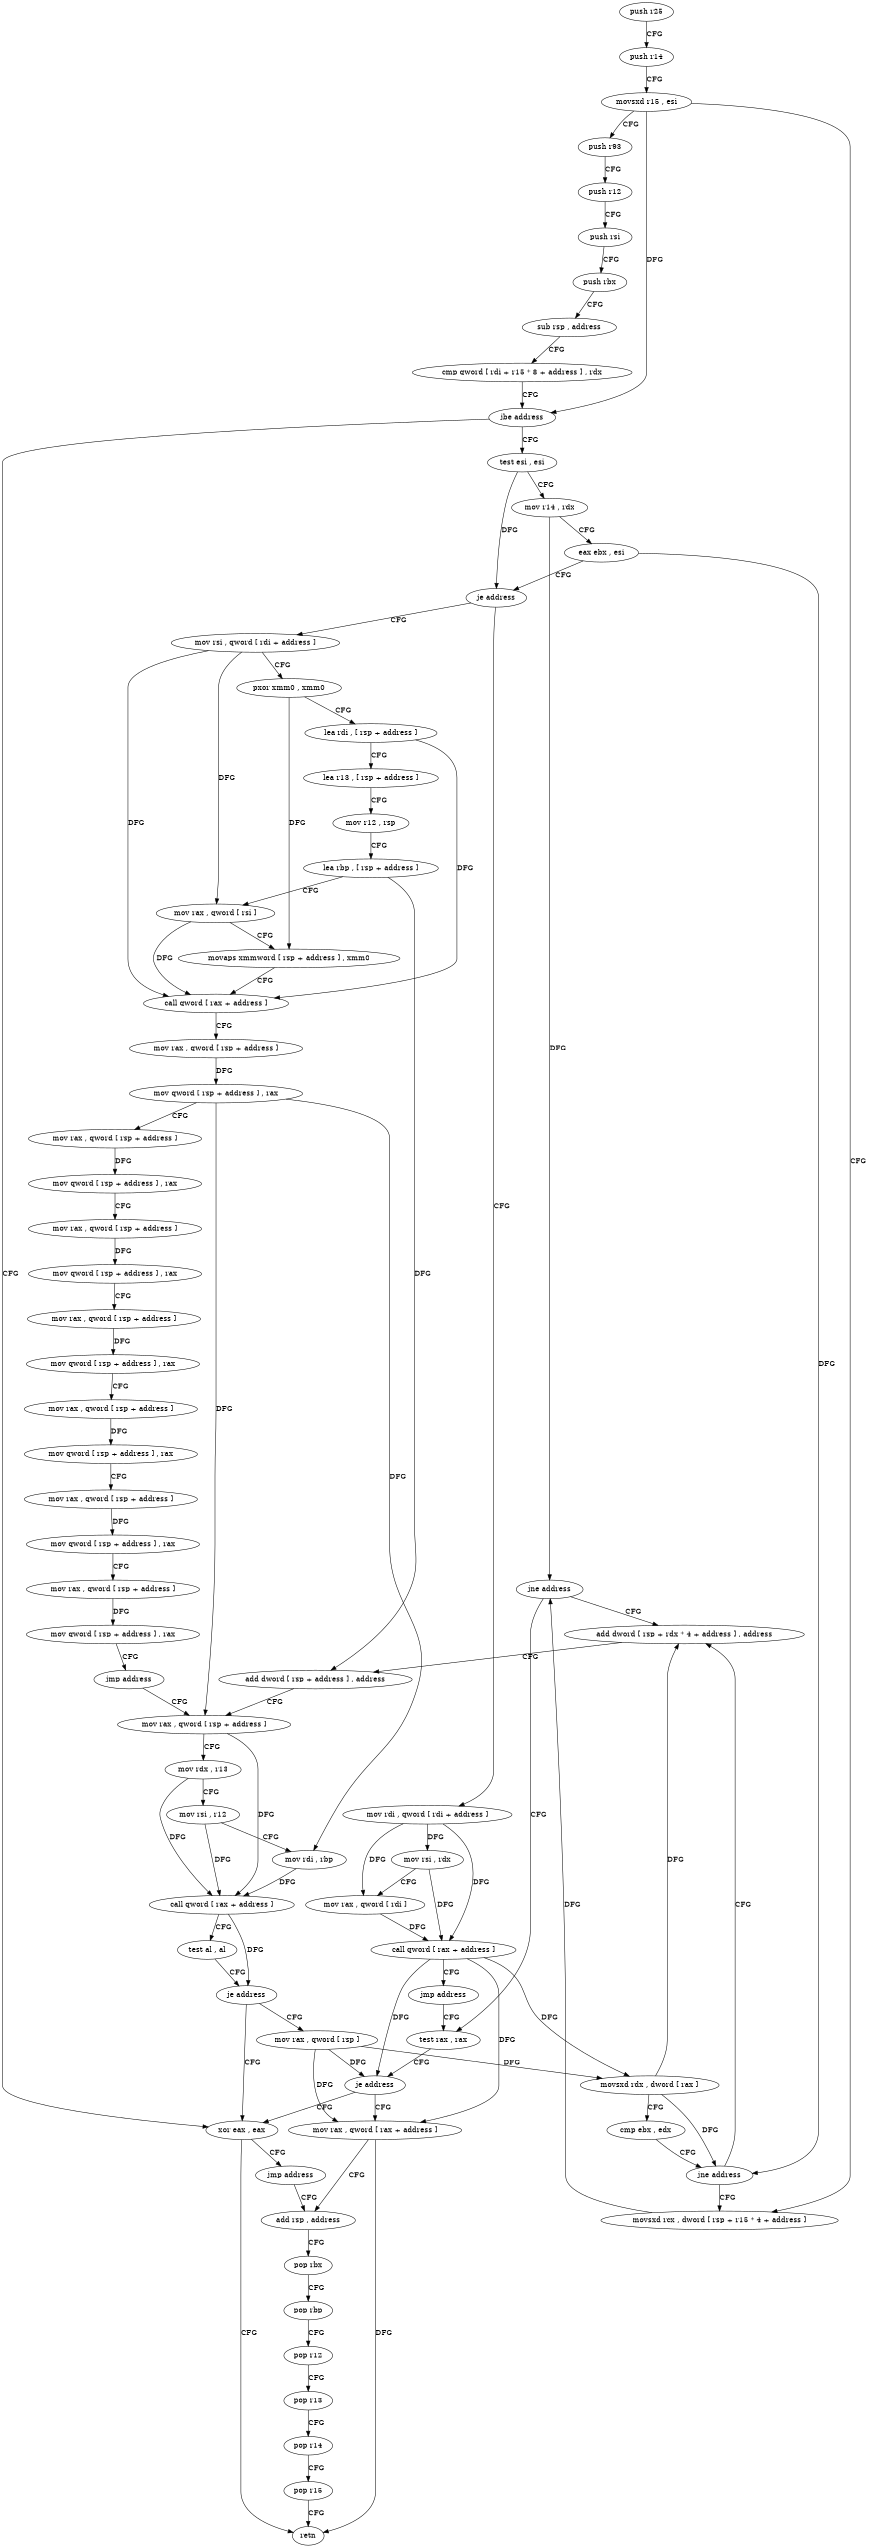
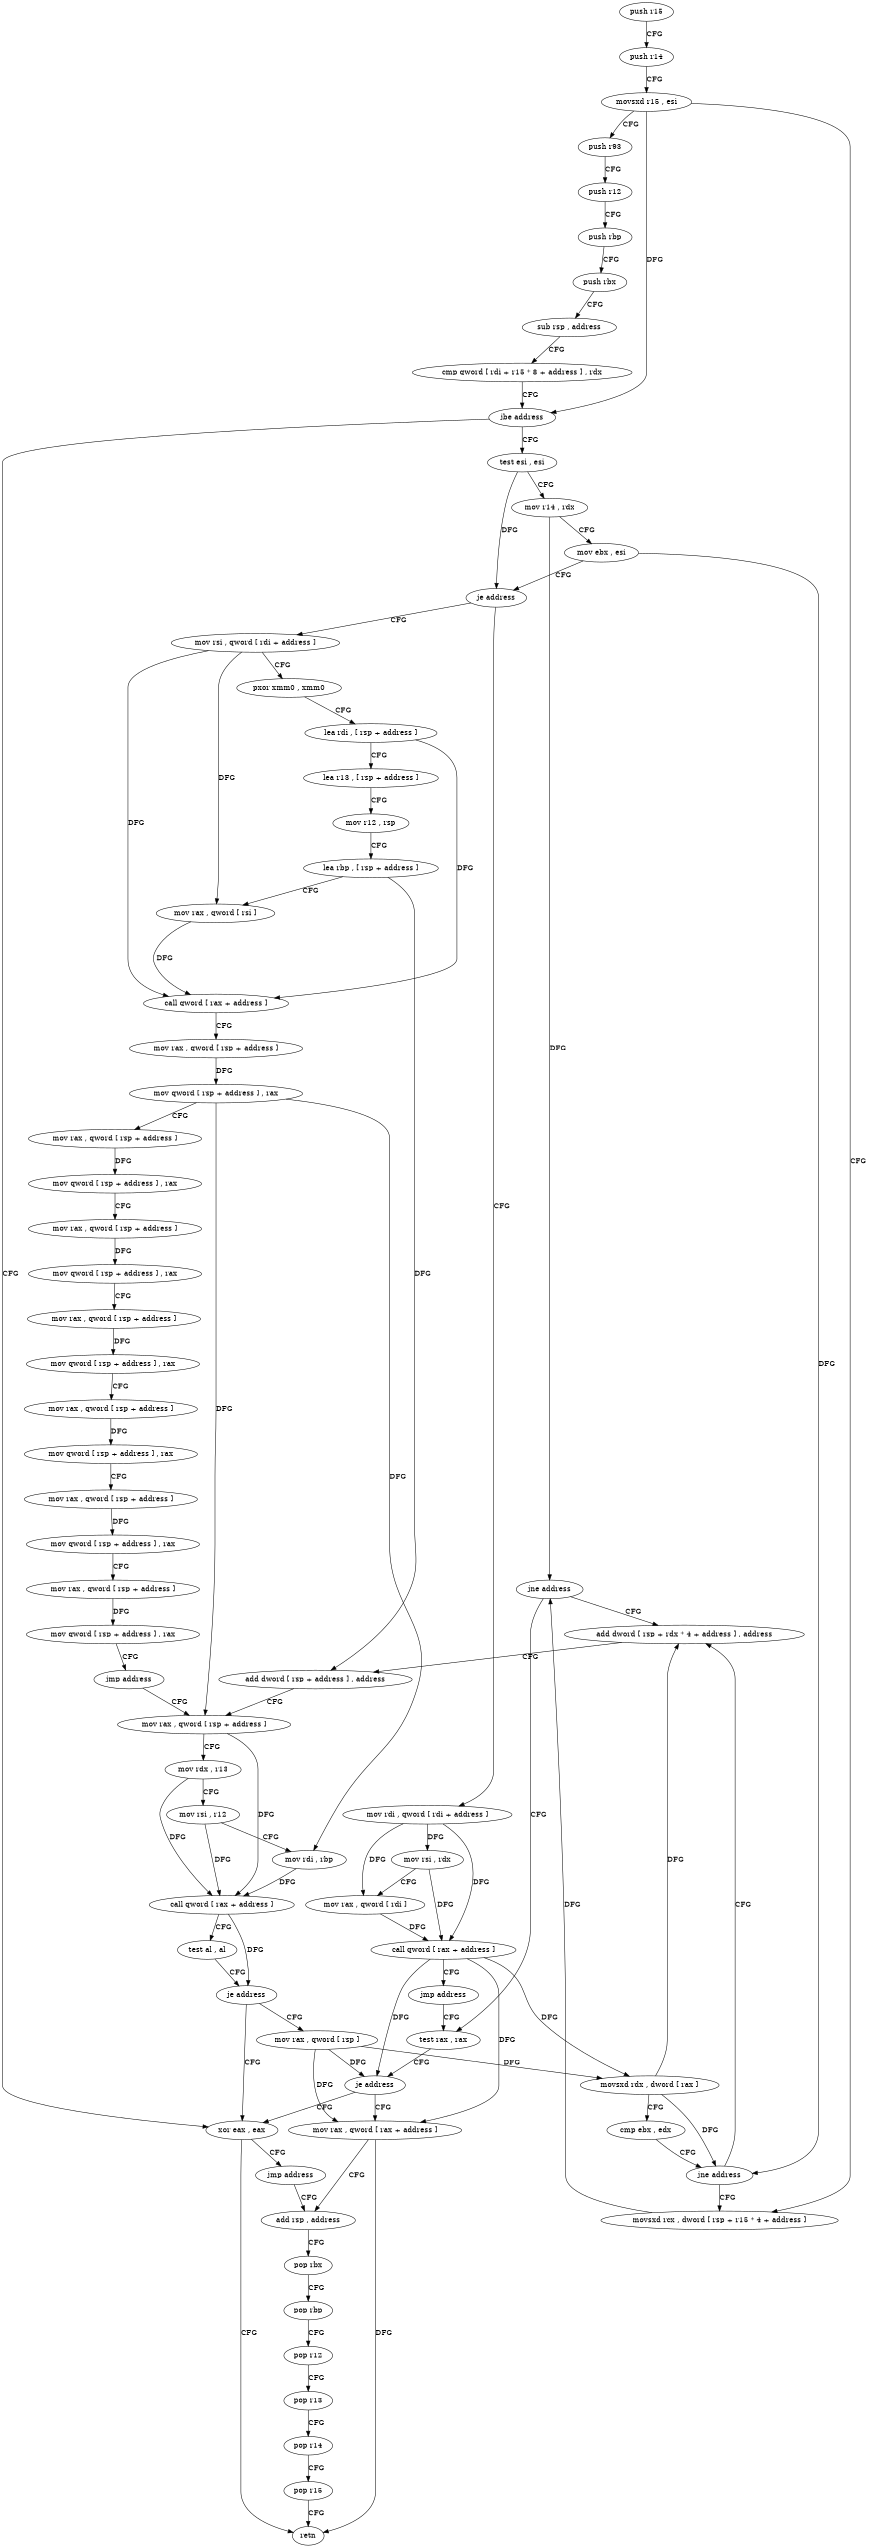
node "push r25": label "push r25" -> "push r15"
node "push rsi": label "push rsi" -> "push rbp"
node "eax ebx , esi": label "eax ebx , esi" -> "mov ebx , esi"
node "movaps xmmword [ rsp + address ] , xmm0": removed
